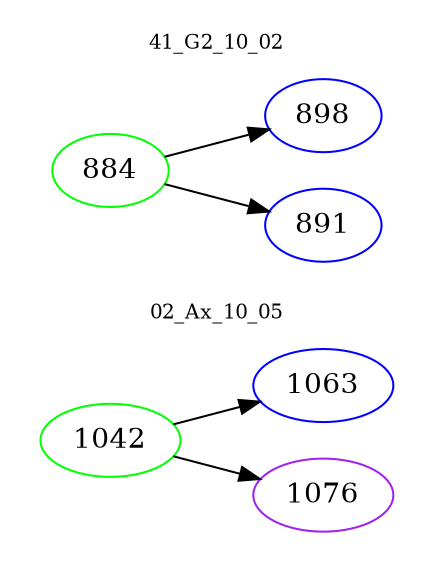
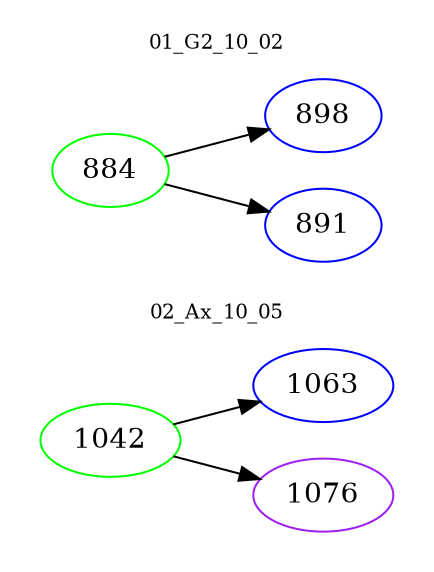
cluster "41_G2_10_02": label "41_G2_10_02" -> "01_G2_10_02"
